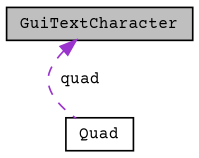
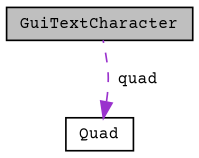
edge "Quad" -> "GuiTextCharacter": reversed
